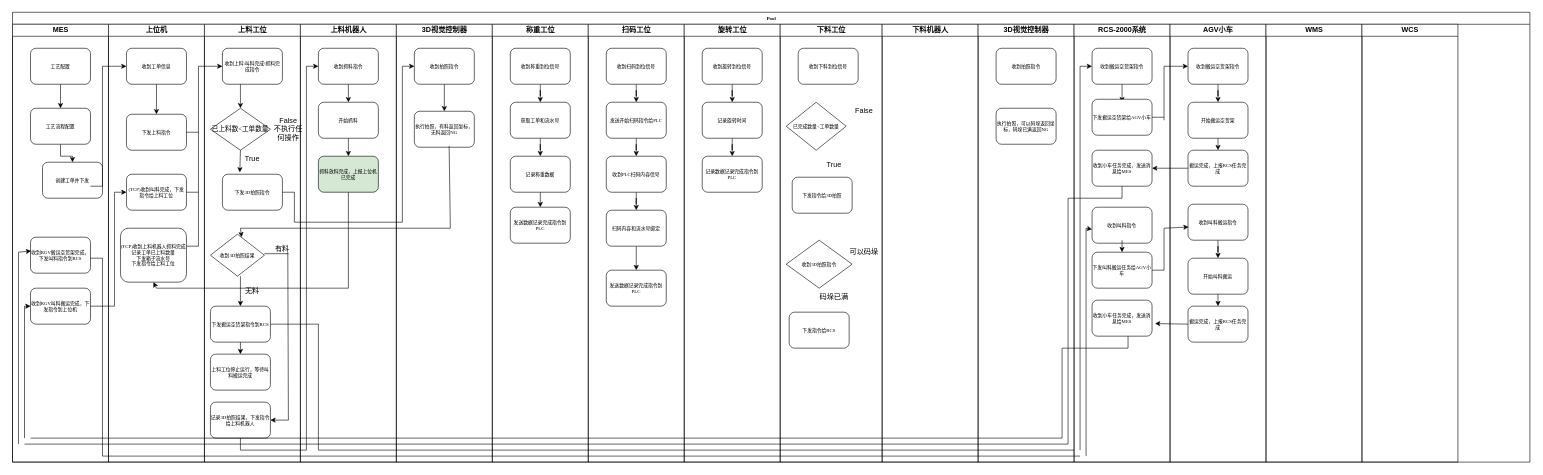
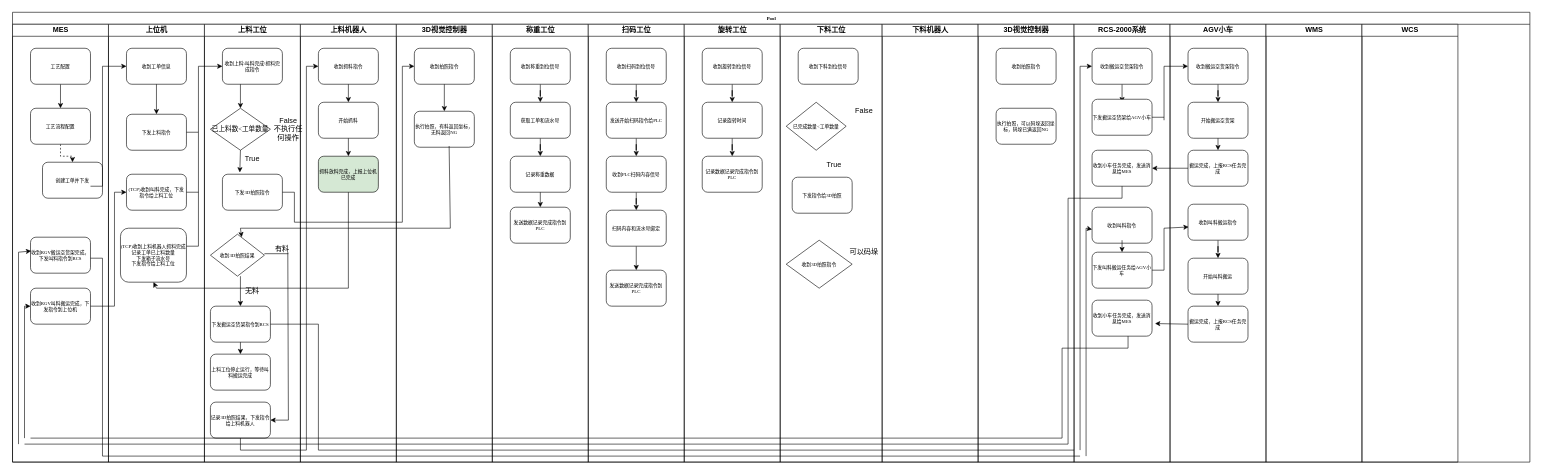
edge "工艺流程配置" -> "创建工单并下发": style solid -> dashed
node "码垛已满": removed
node "下发指令给RCS": removed
